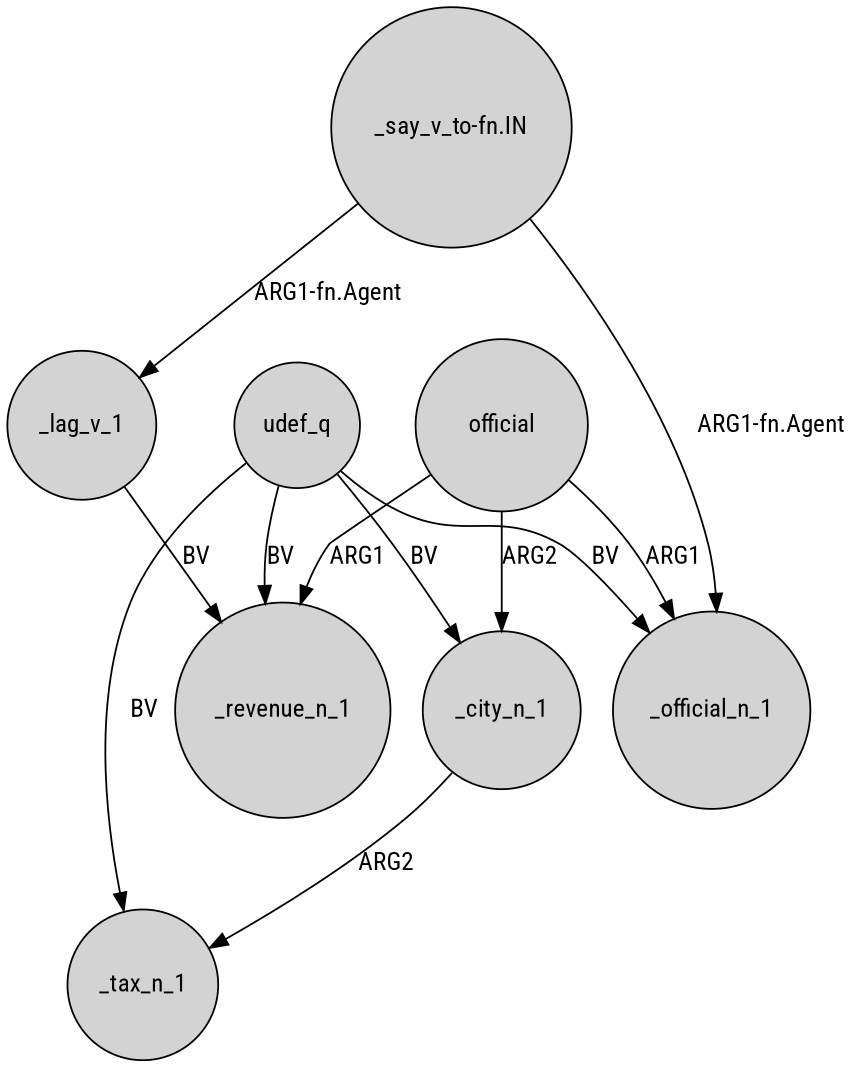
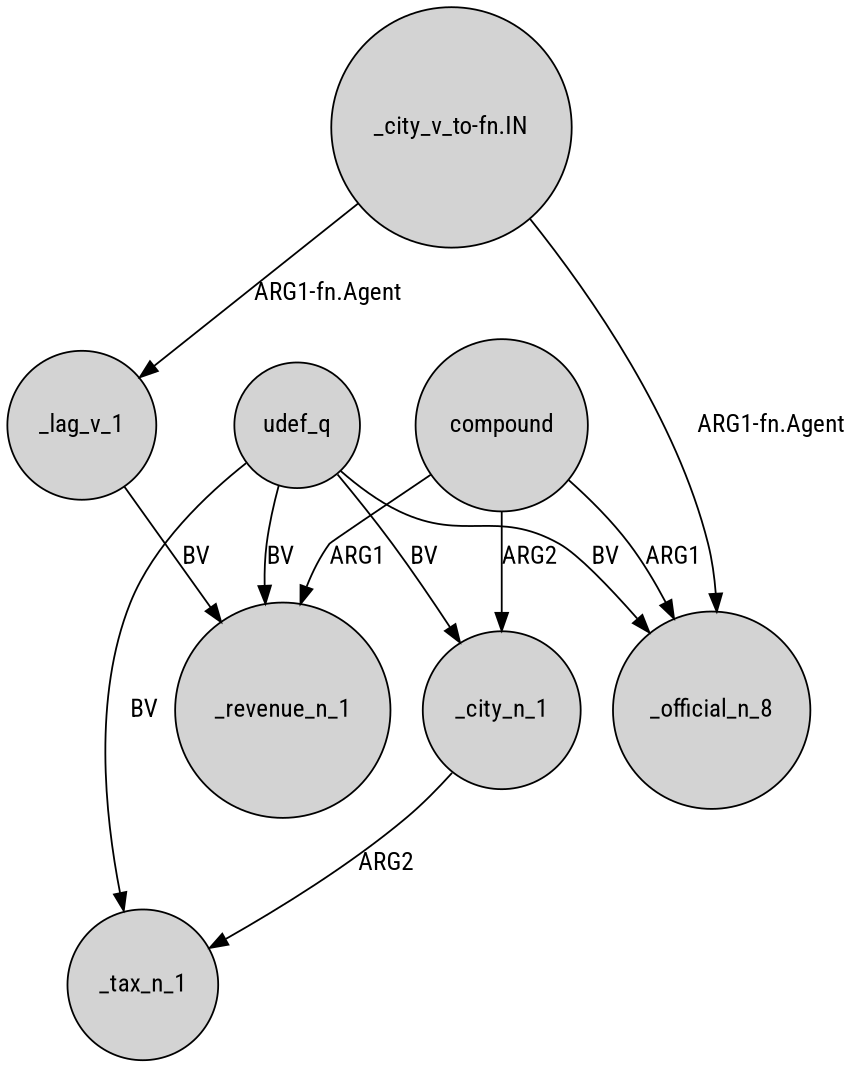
node "_say_v_to-fn.IN": label "_say_v_to-fn.IN" -> "_city_v_to-fn.IN"
node "official": label "official" -> "compound"
node "_official_n_1": label "_official_n_1" -> "_official_n_8"
